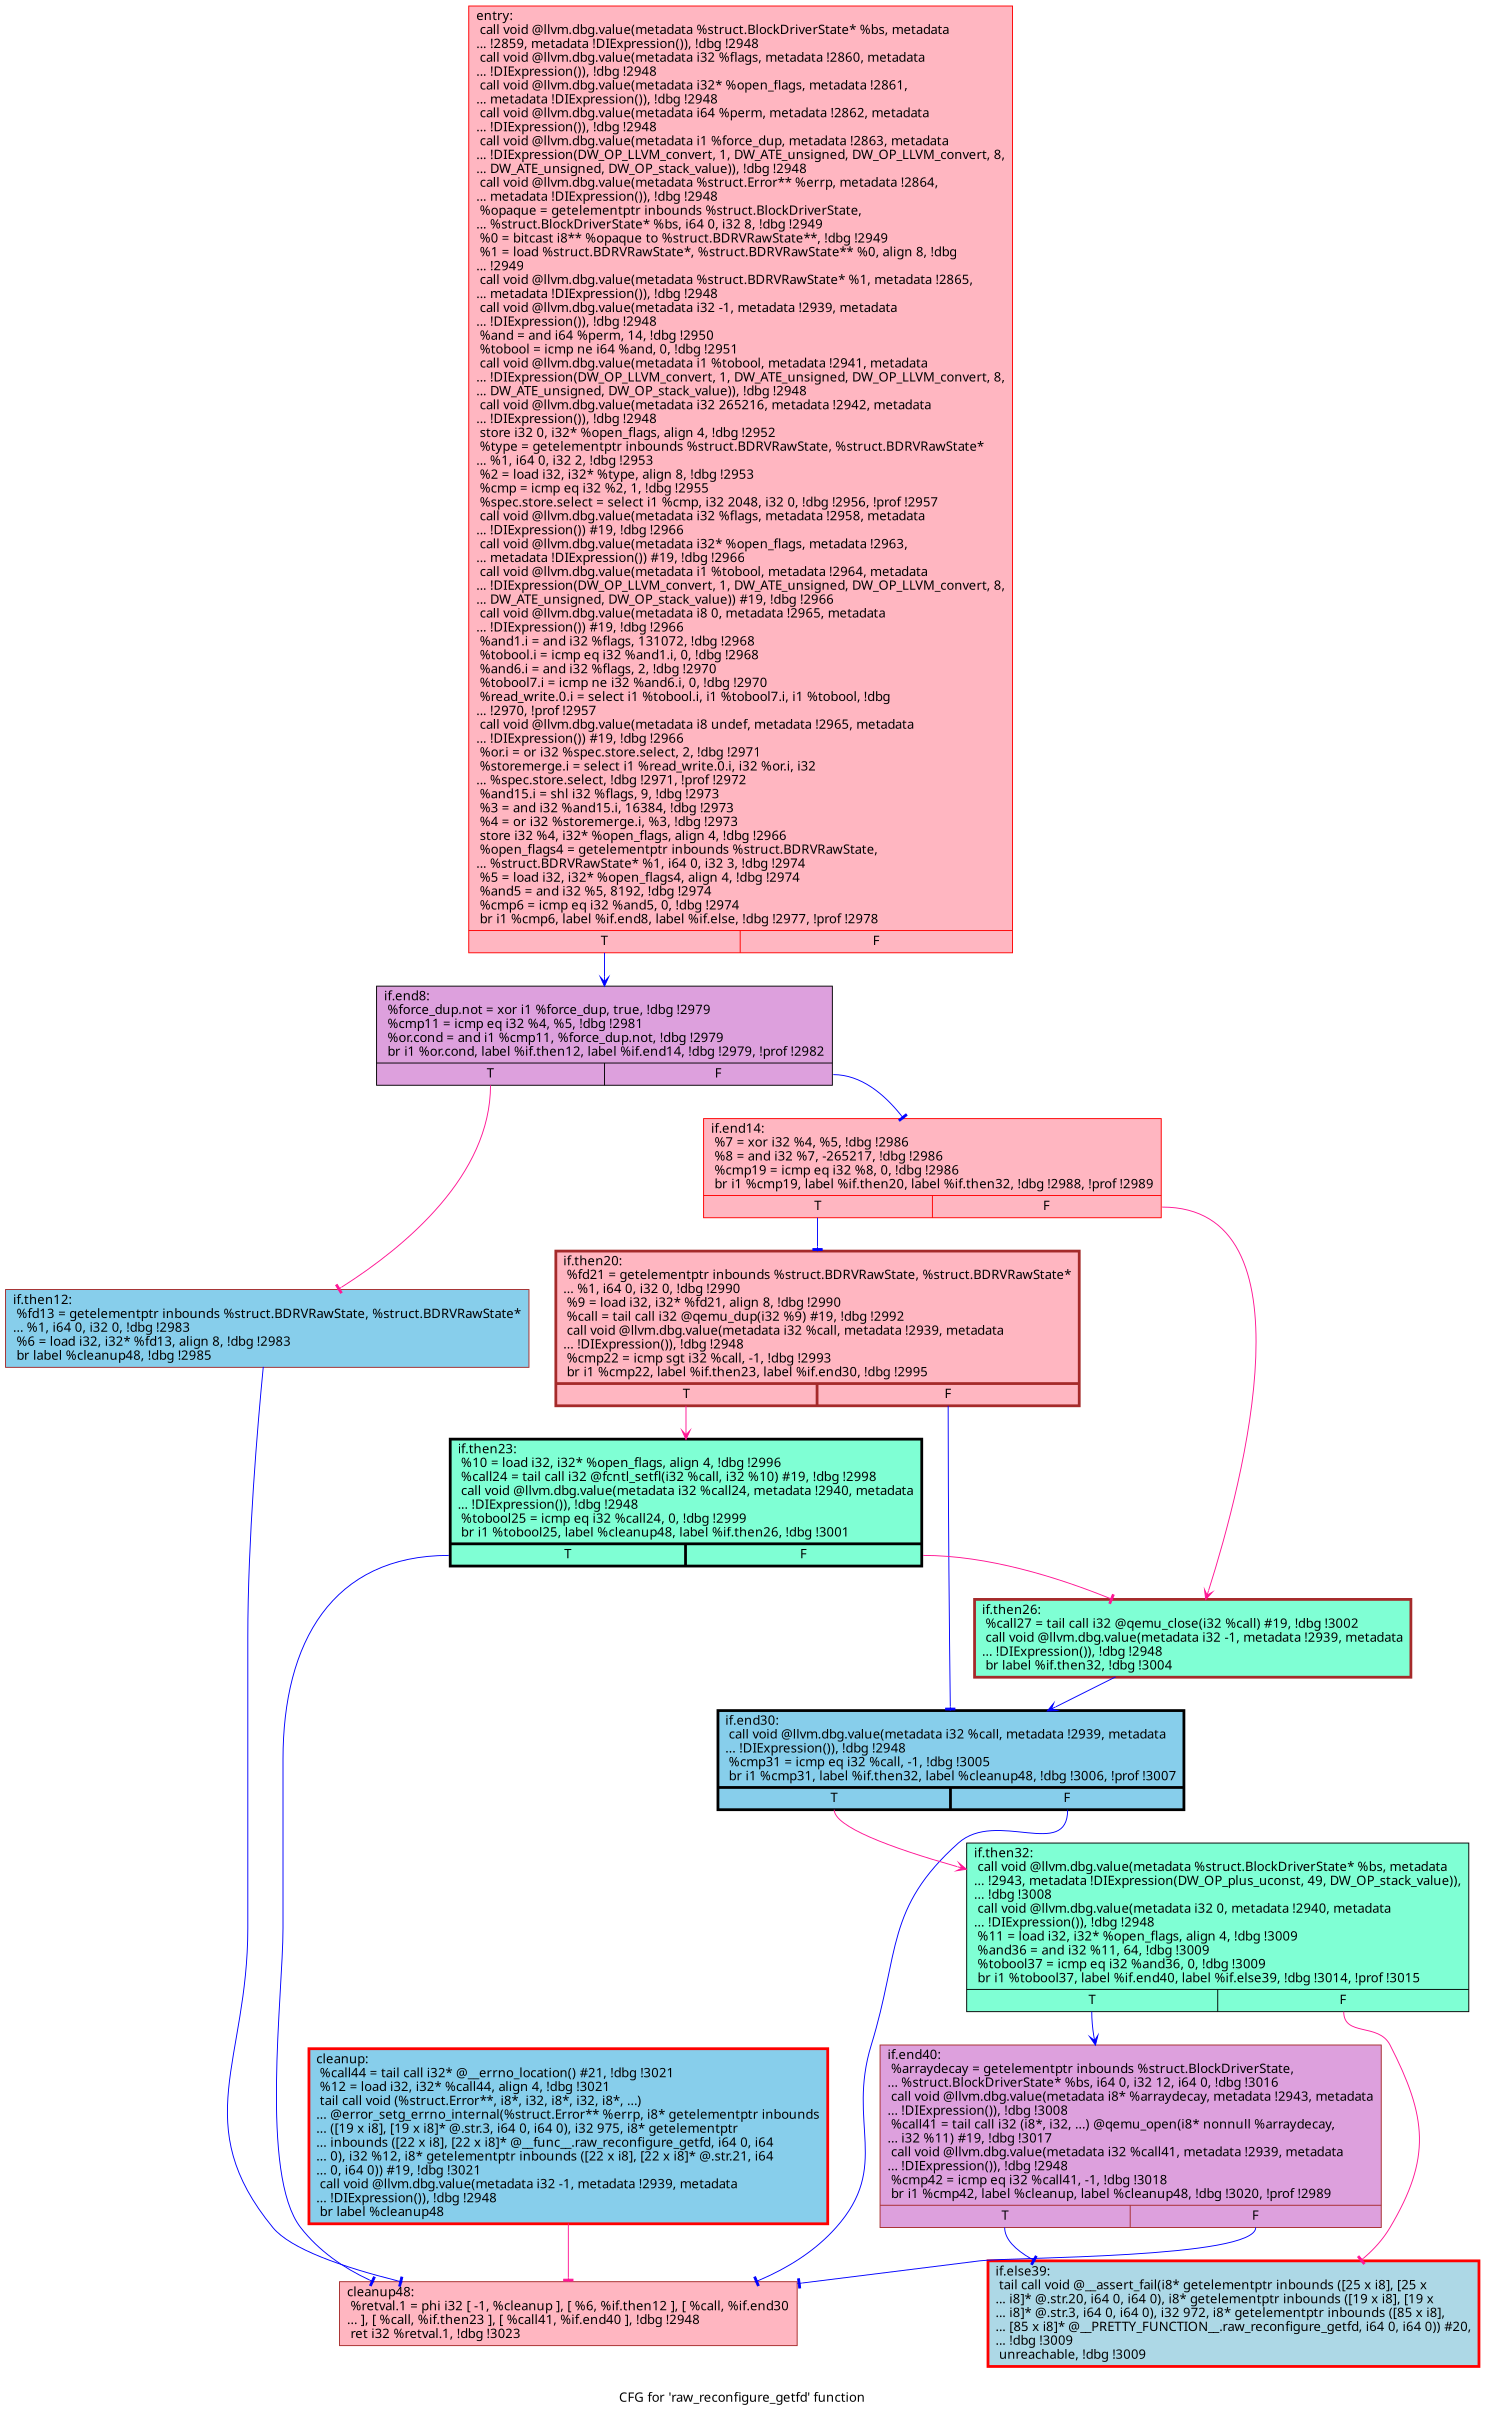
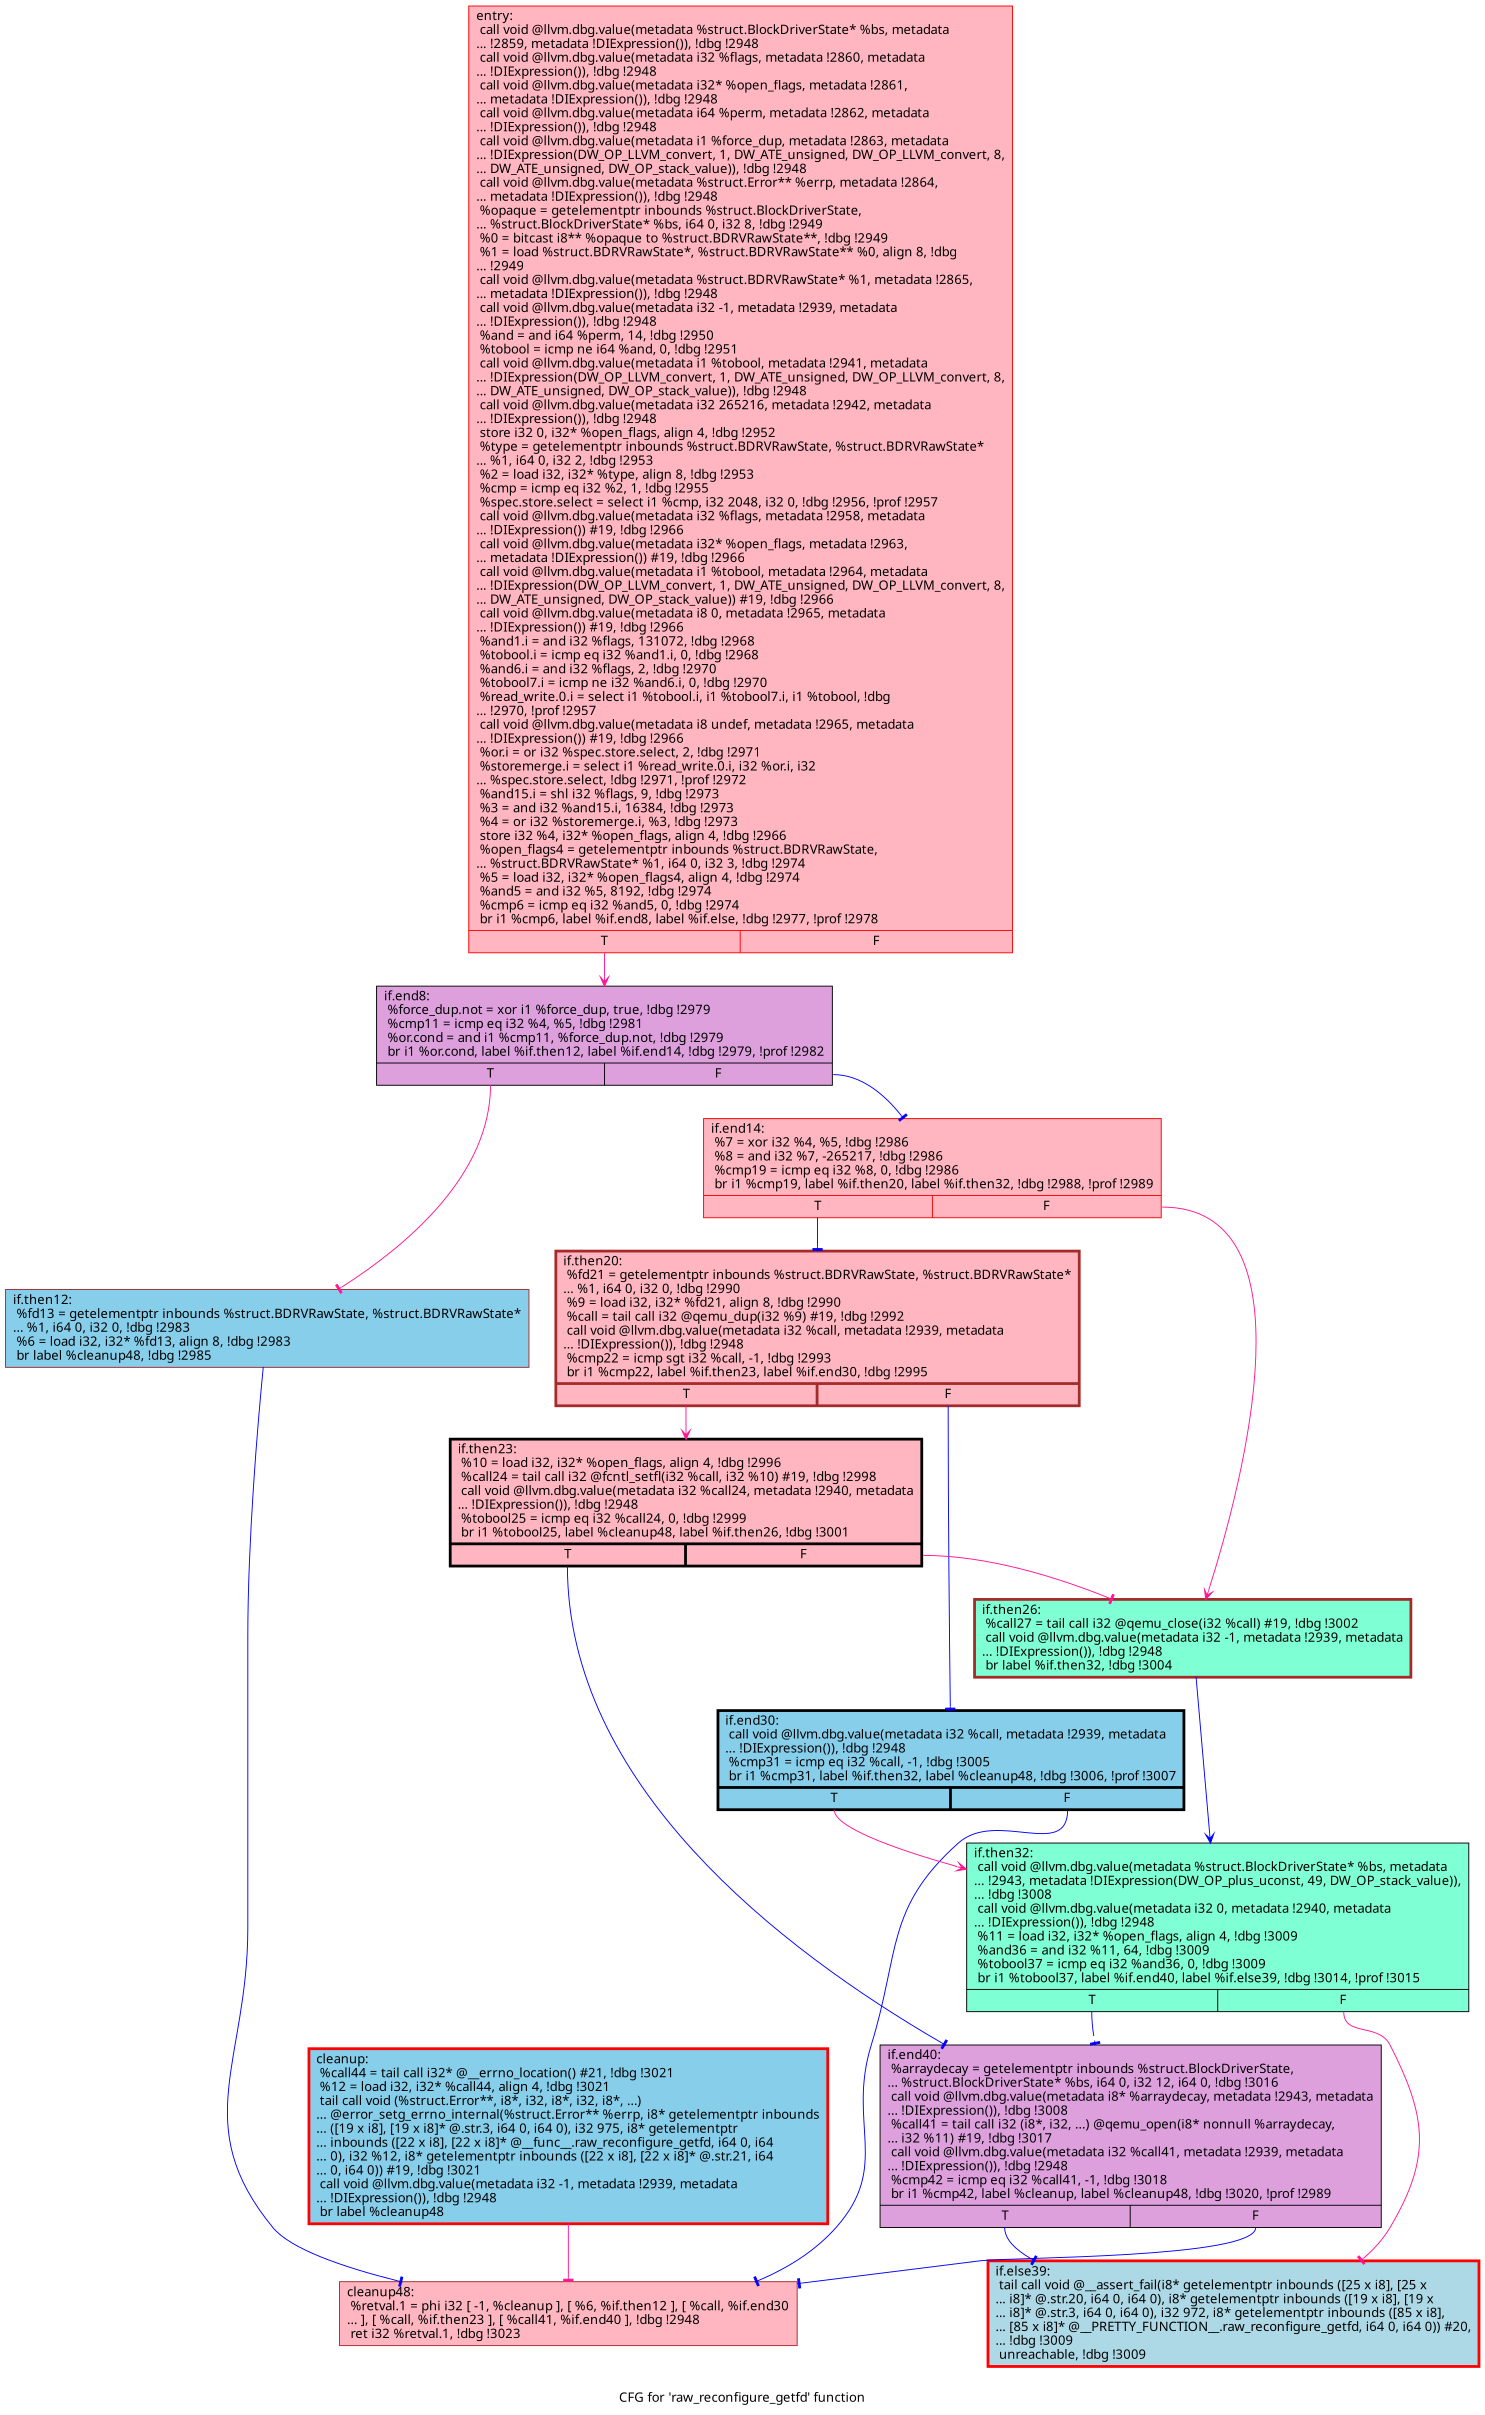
edge "entry:" -> "if.end8:": color blue -> deeppink
node "if.then23:": fillcolor aquamarine -> lightpink
edge "if.then26:" -> "if.end30:": now "if.then26:" -> "if.then32:"
edge "if.then23:" -> "cleanup48:": now "if.then23:" -> "if.end40:"
edge "if.then32:" -> "if.end40:": arrowhead vee -> tee
node "if.end40:": color brown -> black
